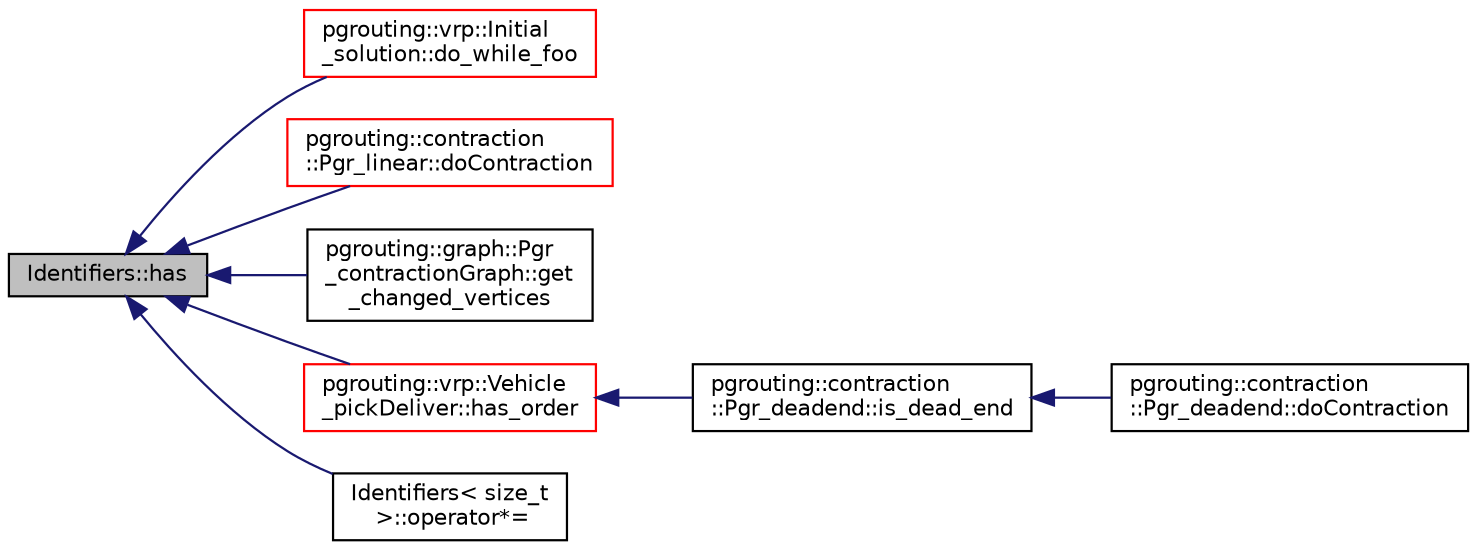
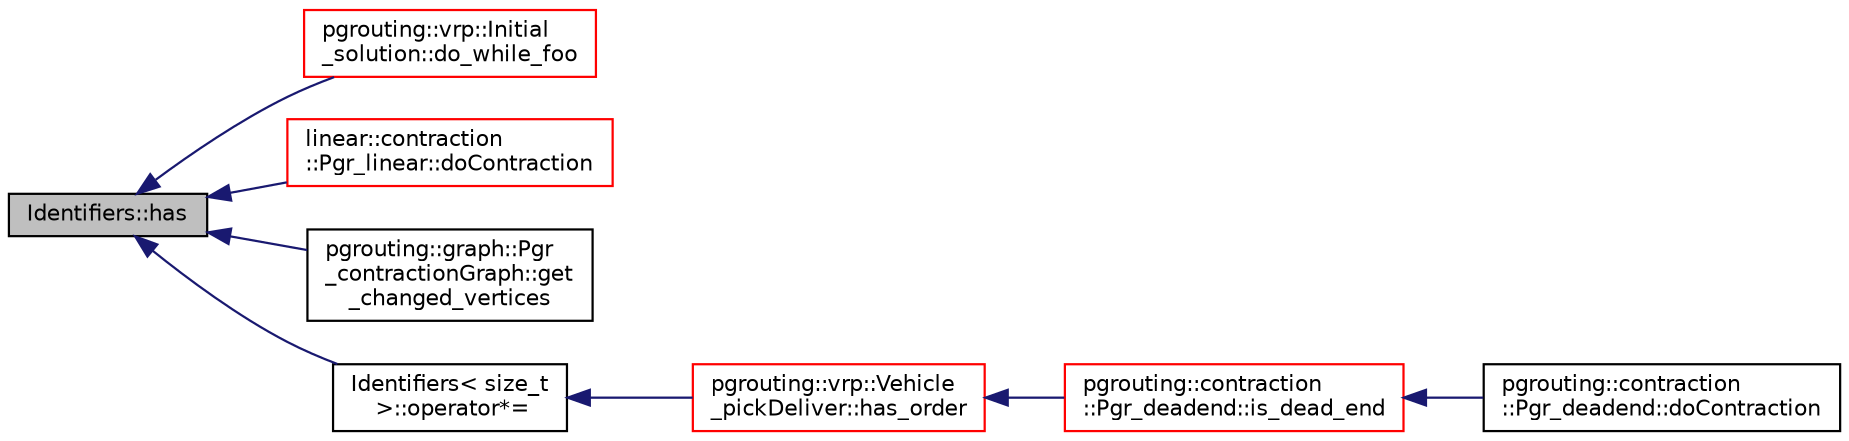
node "pgrouting::contraction ::Pgr_linear::doContraction": label "pgrouting::contraction ::Pgr_linear::doContraction" -> "linear::contraction ::Pgr_linear::doContraction"
edge "pgrouting::vrp::Vehicle _pickDeliver::has_order" -> "Identifiers::has": now "pgrouting::vrp::Vehicle _pickDeliver::has_order" -> "Identifiers< size_t >::operator*="
node "pgrouting::contraction ::Pgr_deadend::is_dead_end": color black -> red
